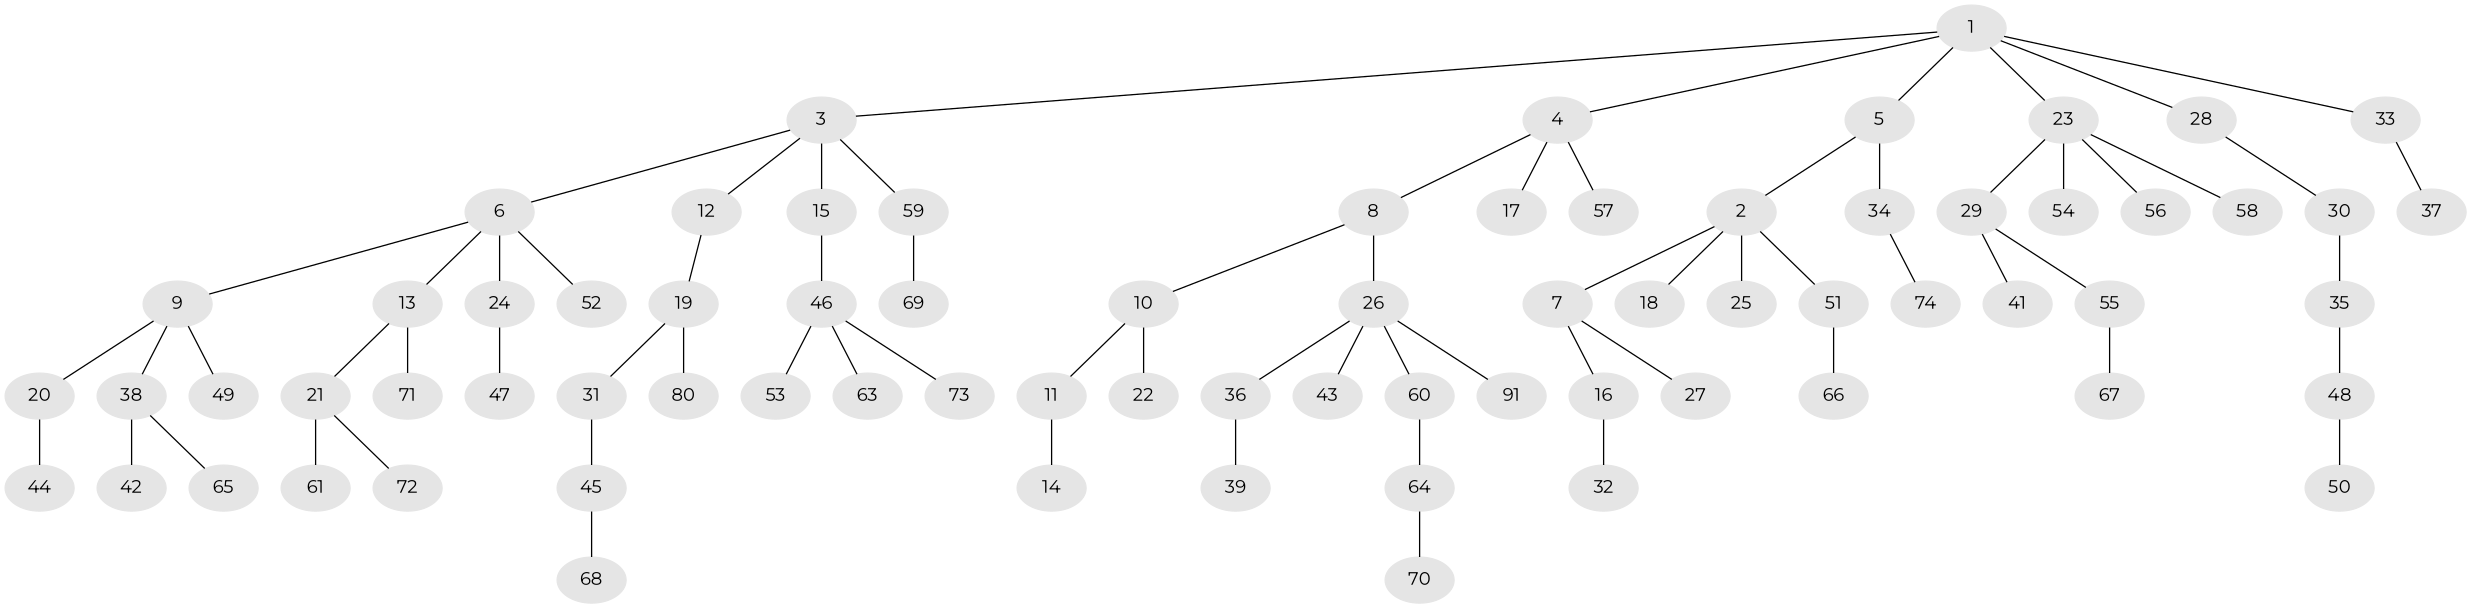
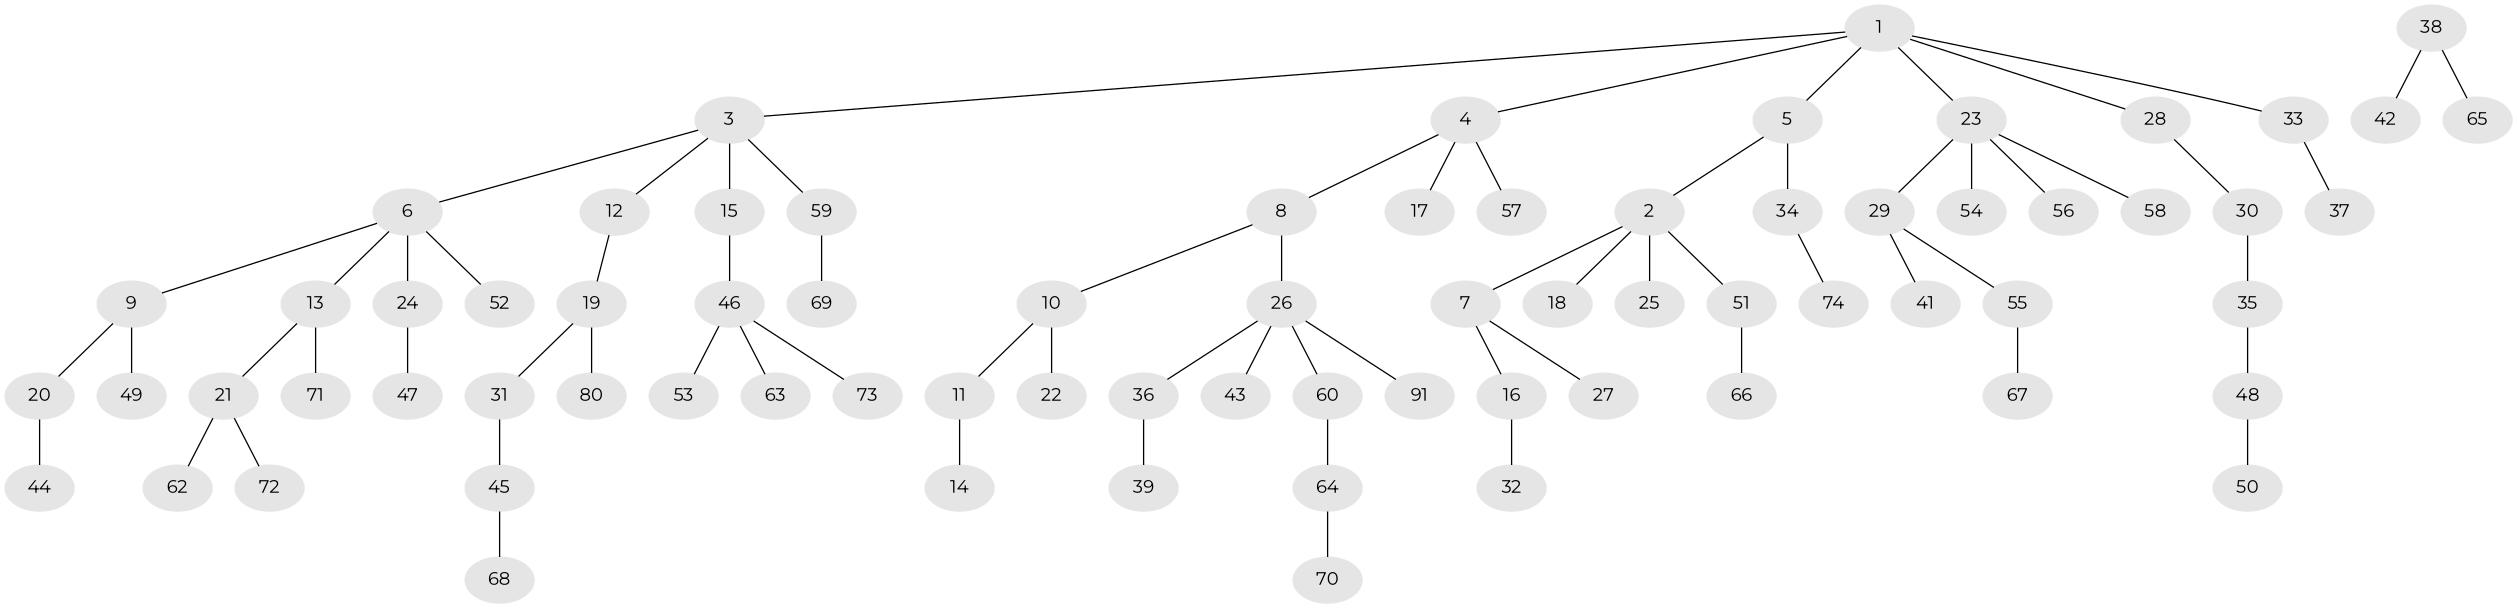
edge "9" -- "38": removed
node "61": label "61" -> "62"
